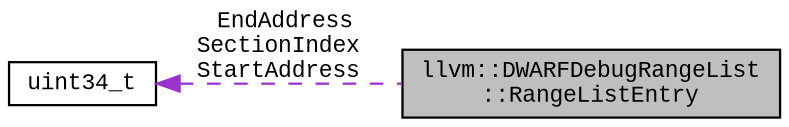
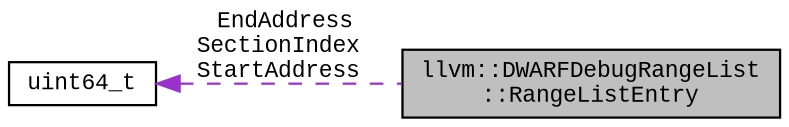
node "uint34_t": label "uint34_t" -> "uint64_t"
